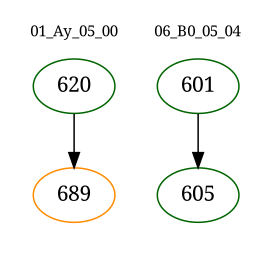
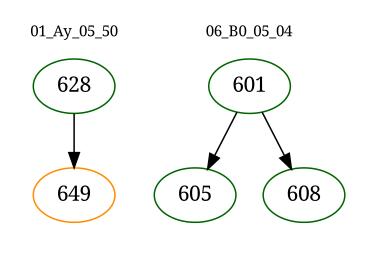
cluster "01_Ay_05_00": label "01_Ay_05_00" -> "01_Ay_05_50"
node "620": label "620" -> "628"
node "689": label "689" -> "649"
node "608": added
